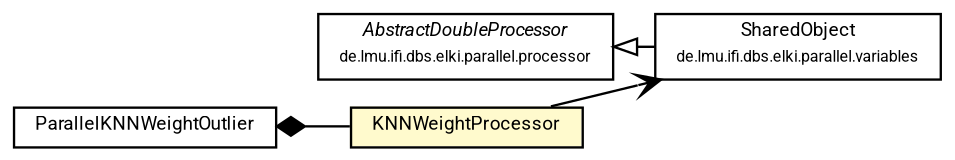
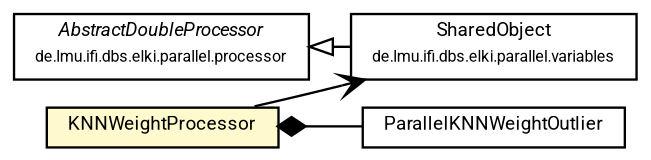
edge "KNNWeightProcessor" -> "ParallelKNNWeightOutlier": reversed
